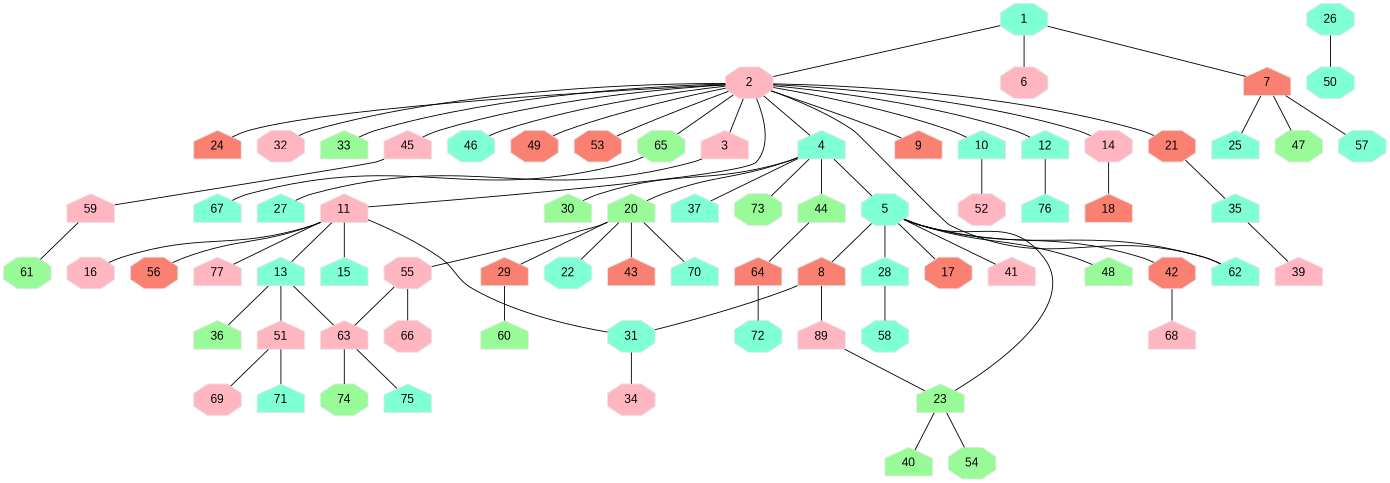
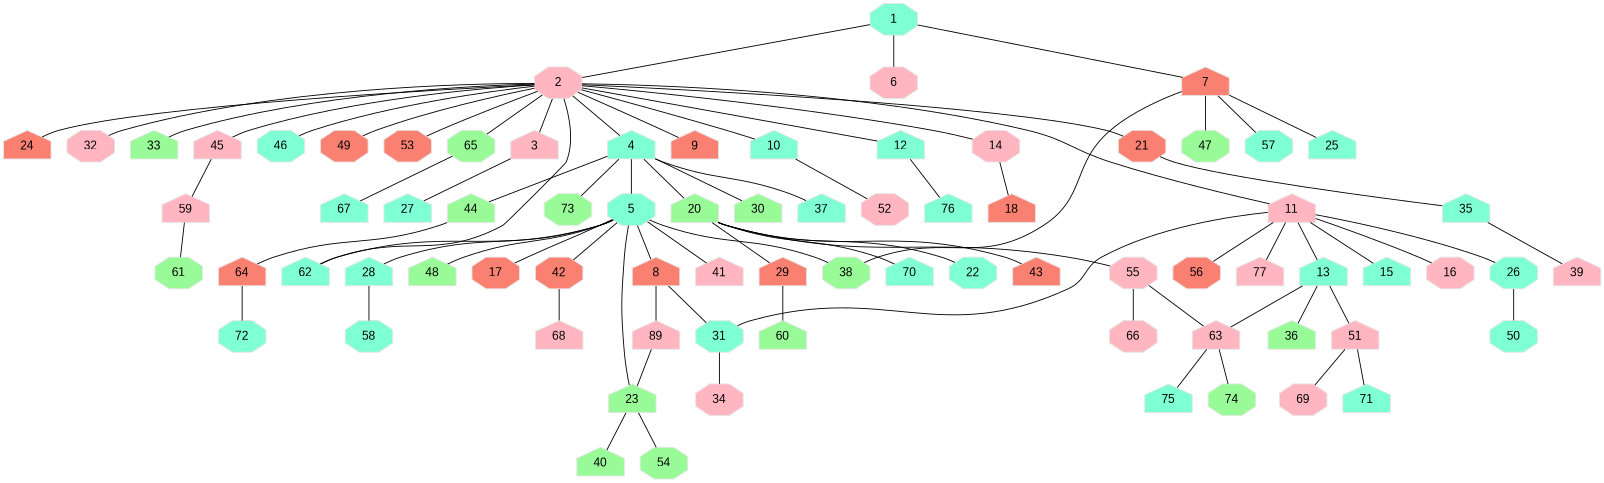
edge "11" -- "26": added
node "38": added
